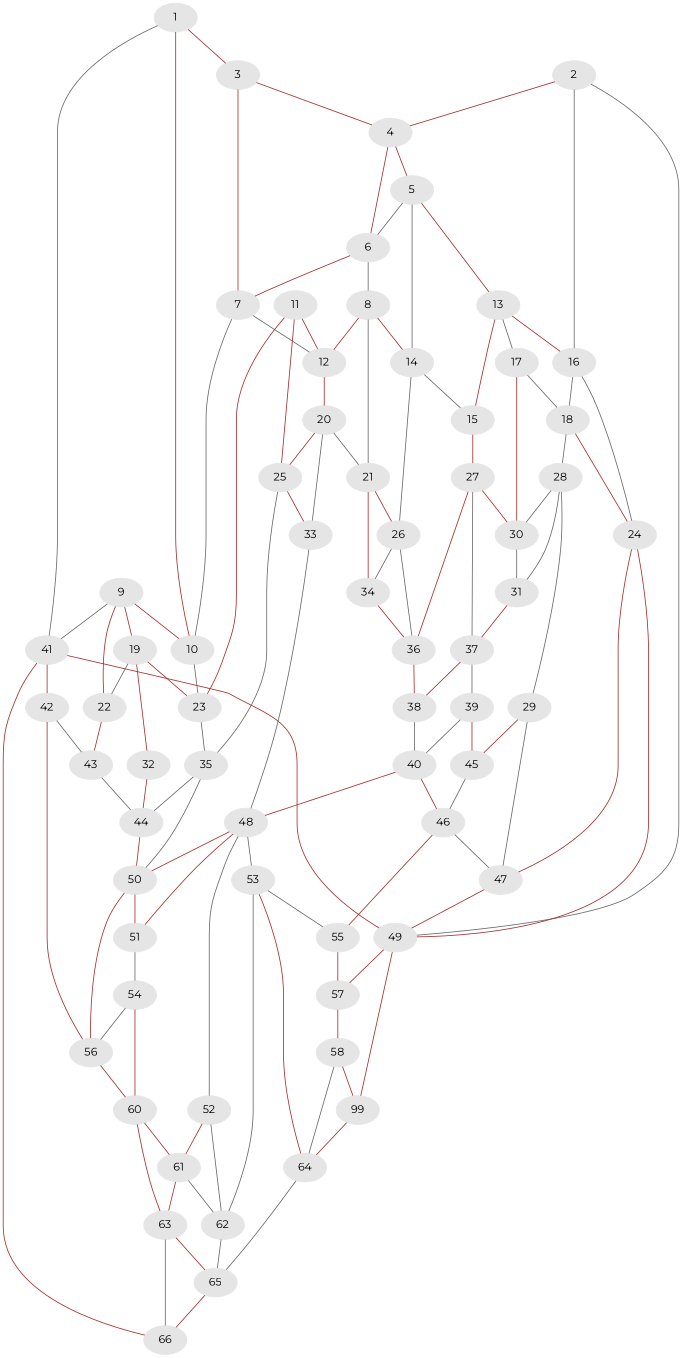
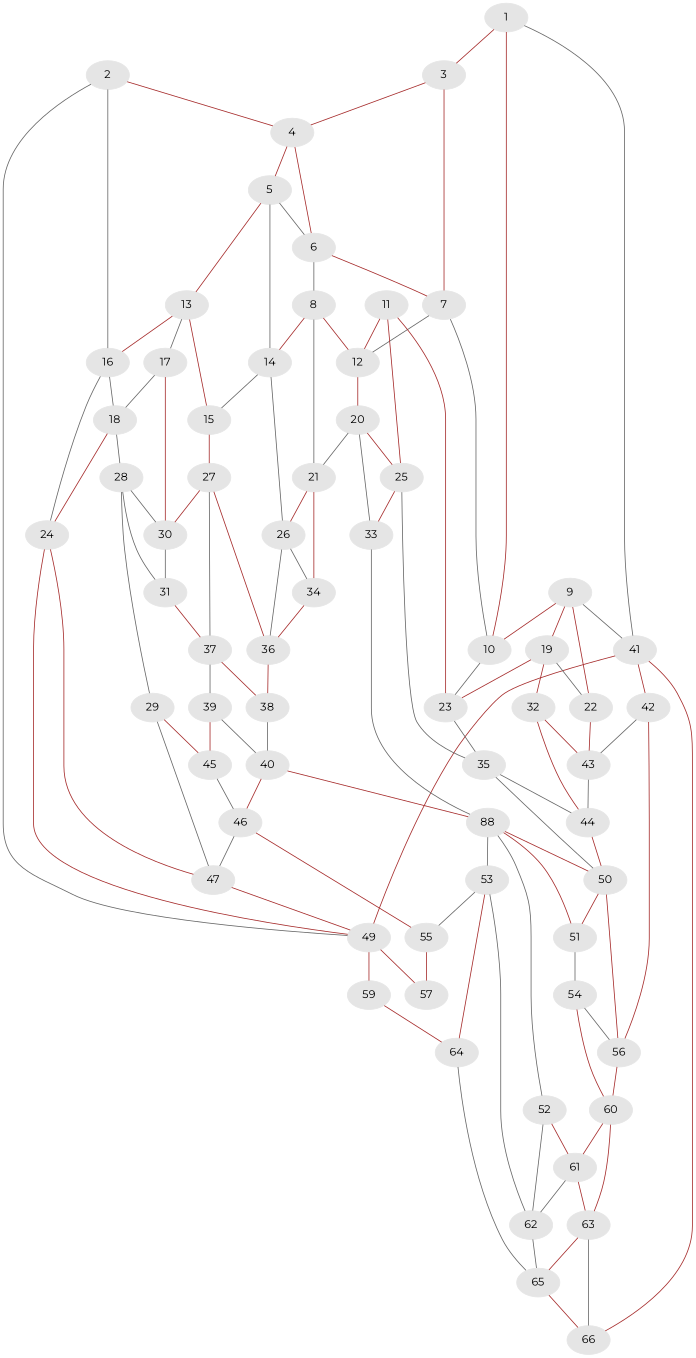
edge "32" -- "43": added
node "48": label "48" -> "88"
node "58": removed
node "99": label "99" -> "59"
